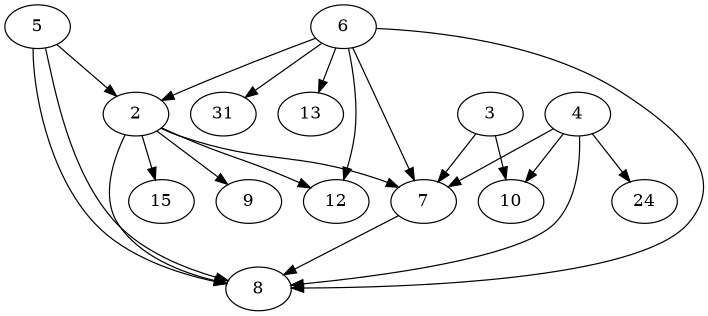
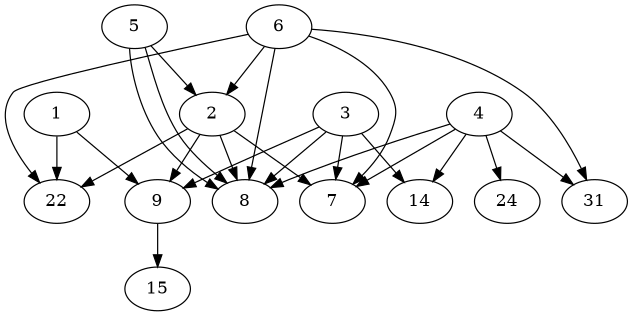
node "1": added
node "13": removed
edge "2" -> "15": now "9" -> "15"
edge "4" -> "31": added
edge "3" -> "9": added
node "12": label "12" -> "22"
node "10": label "10" -> "14"
edge "7" -> "8": now "3" -> "8"
